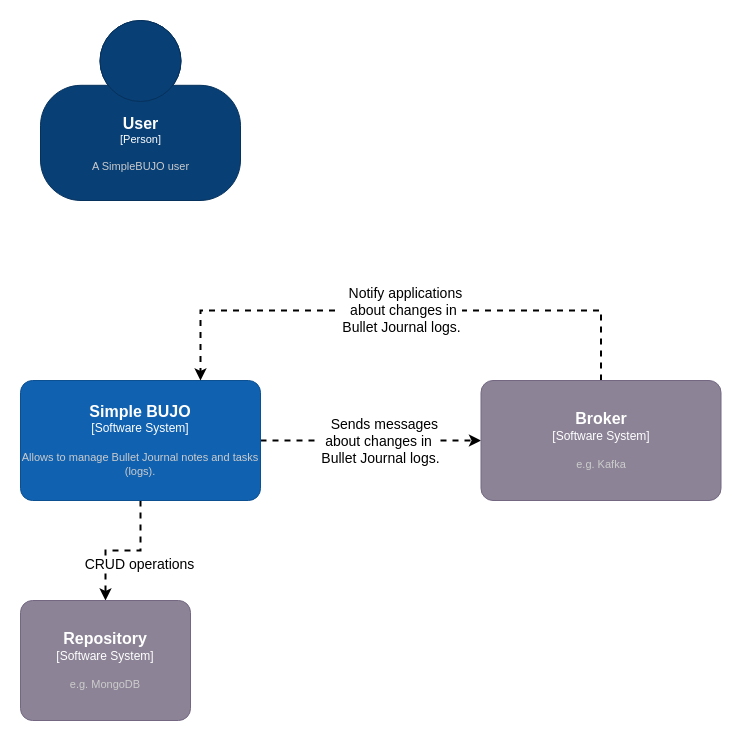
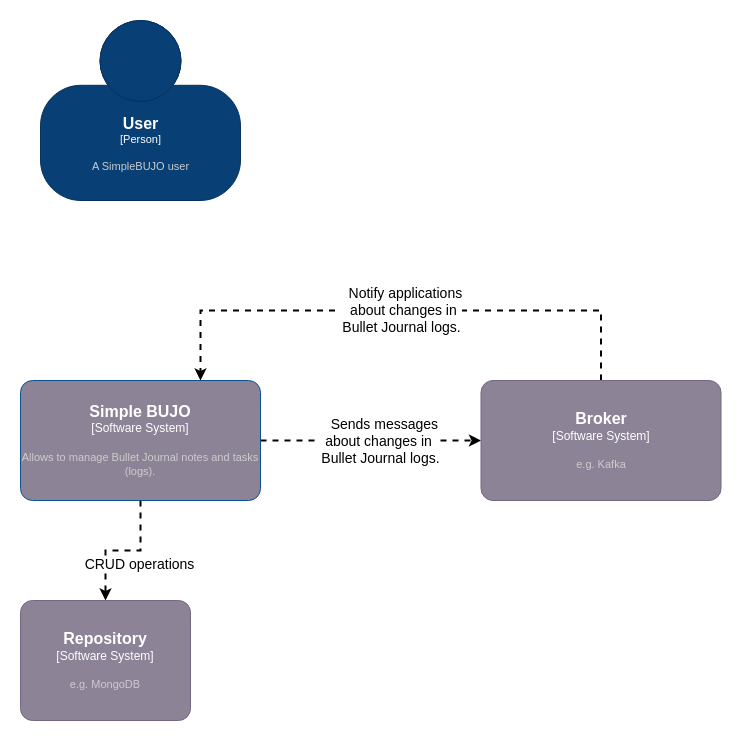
node "Simple BUJO [Software System] Allows to manage Bullet Journal notes and tasks (logs).": fillcolor #1061b0 -> #8c8496
